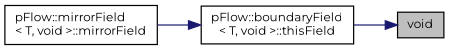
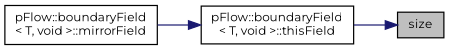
node "pFlow::mirrorField < T, void >::mirrorField": label "pFlow::mirrorField < T, void >::mirrorField" -> "pFlow::boundaryField < T, void >::mirrorField"
node "void": label "void" -> "size"
